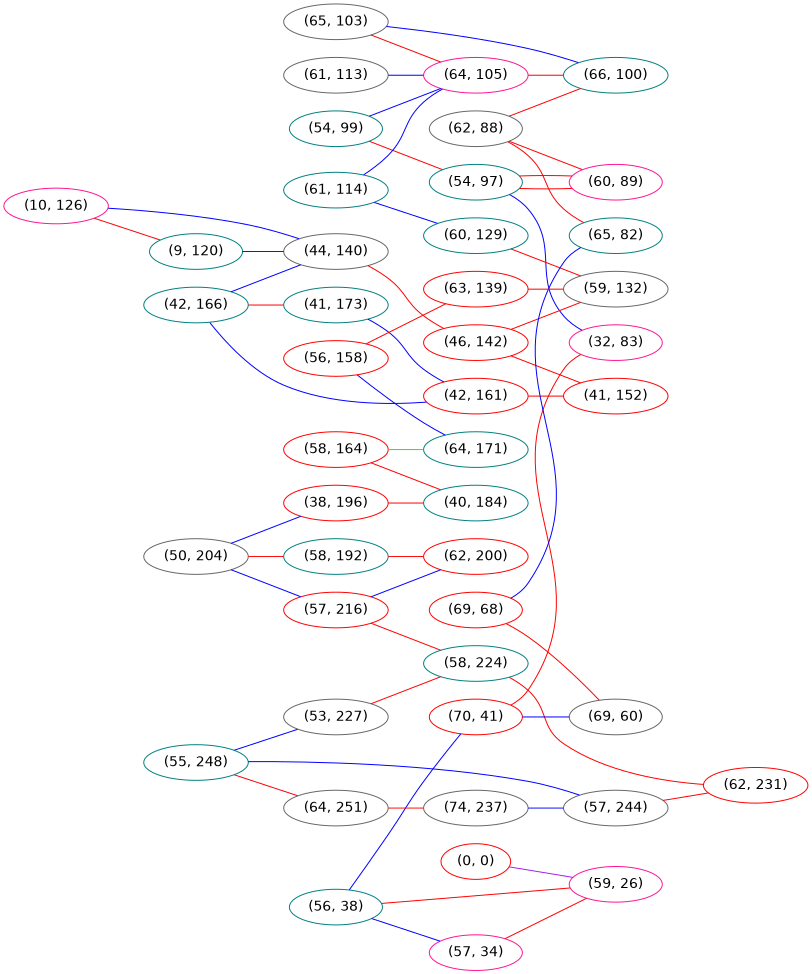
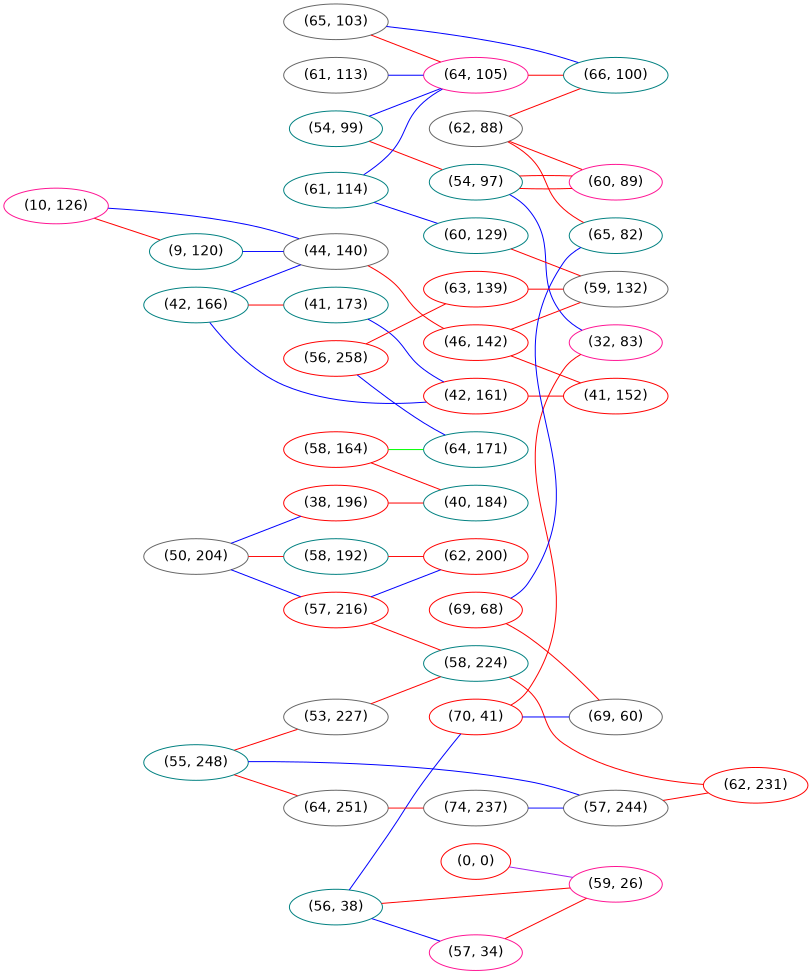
node "(56, 158)": label "(56, 158)" -> "(56, 258)"
edge "(53, 227)" -- "(55, 248)": color blue -> red
